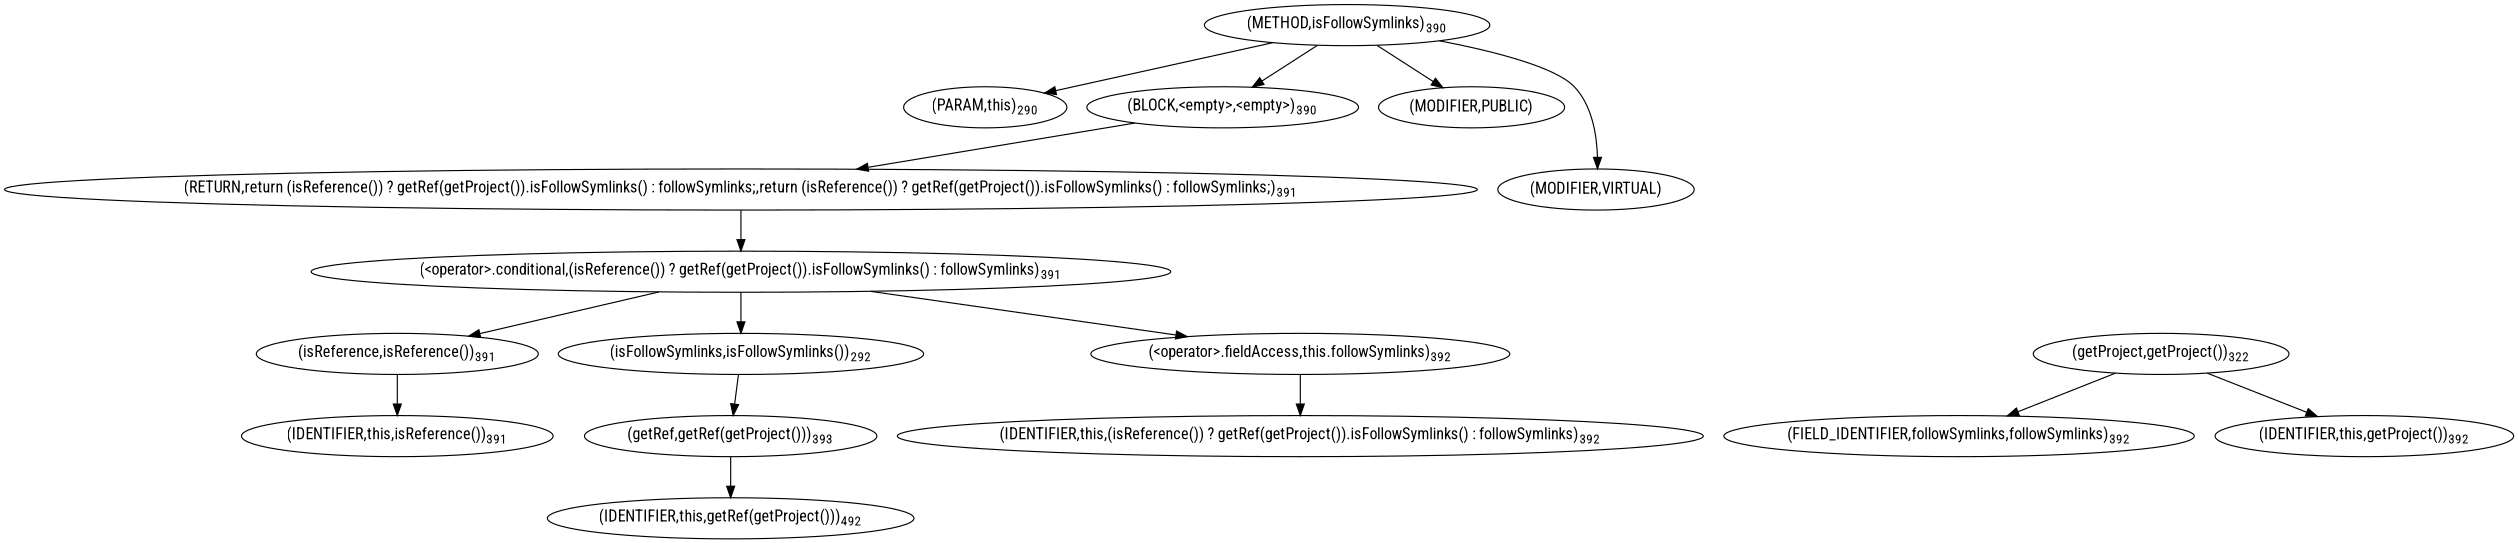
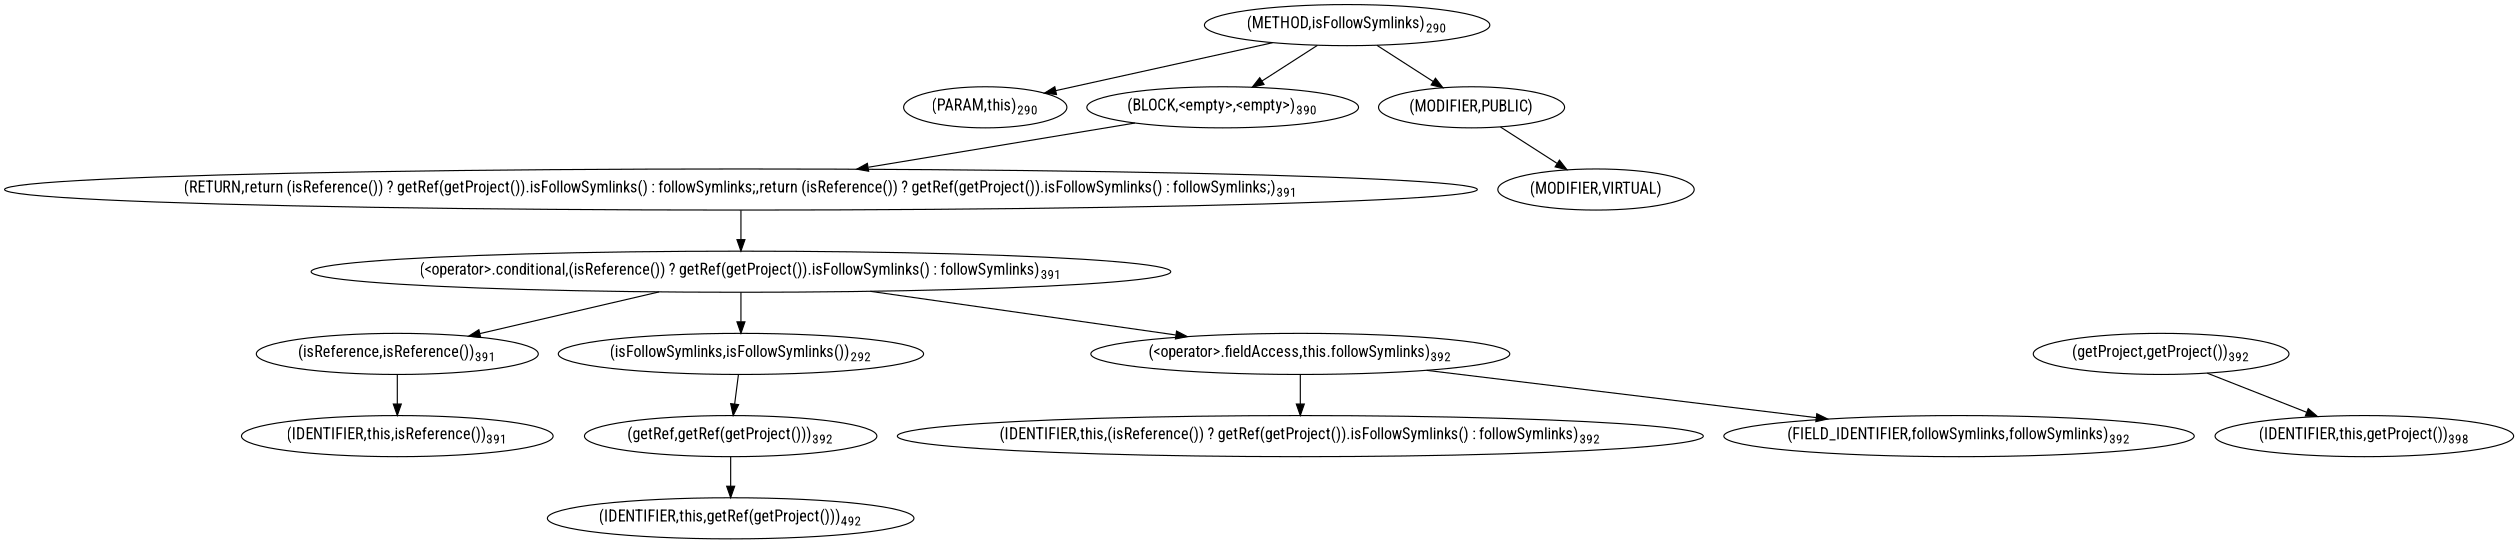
node "(METHOD,isFollowSymlinks)": text "390" -> "290"
edge "(METHOD,isFollowSymlinks)" -> "(MODIFIER,VIRTUAL)": now "(MODIFIER,PUBLIC)" -> "(MODIFIER,VIRTUAL)"
node "(getProject,getProject())": text "322" -> "392"
edge "(getProject,getProject())" -> "(FIELD_IDENTIFIER,followSymlinks,followSymlinks)": now "(<operator>.fieldAccess,this.followSymlinks)" -> "(FIELD_IDENTIFIER,followSymlinks,followSymlinks)"
node "(getRef,getRef(getProject()))": text "393" -> "392"
node "(IDENTIFIER,this,getProject())": text "392" -> "398"
